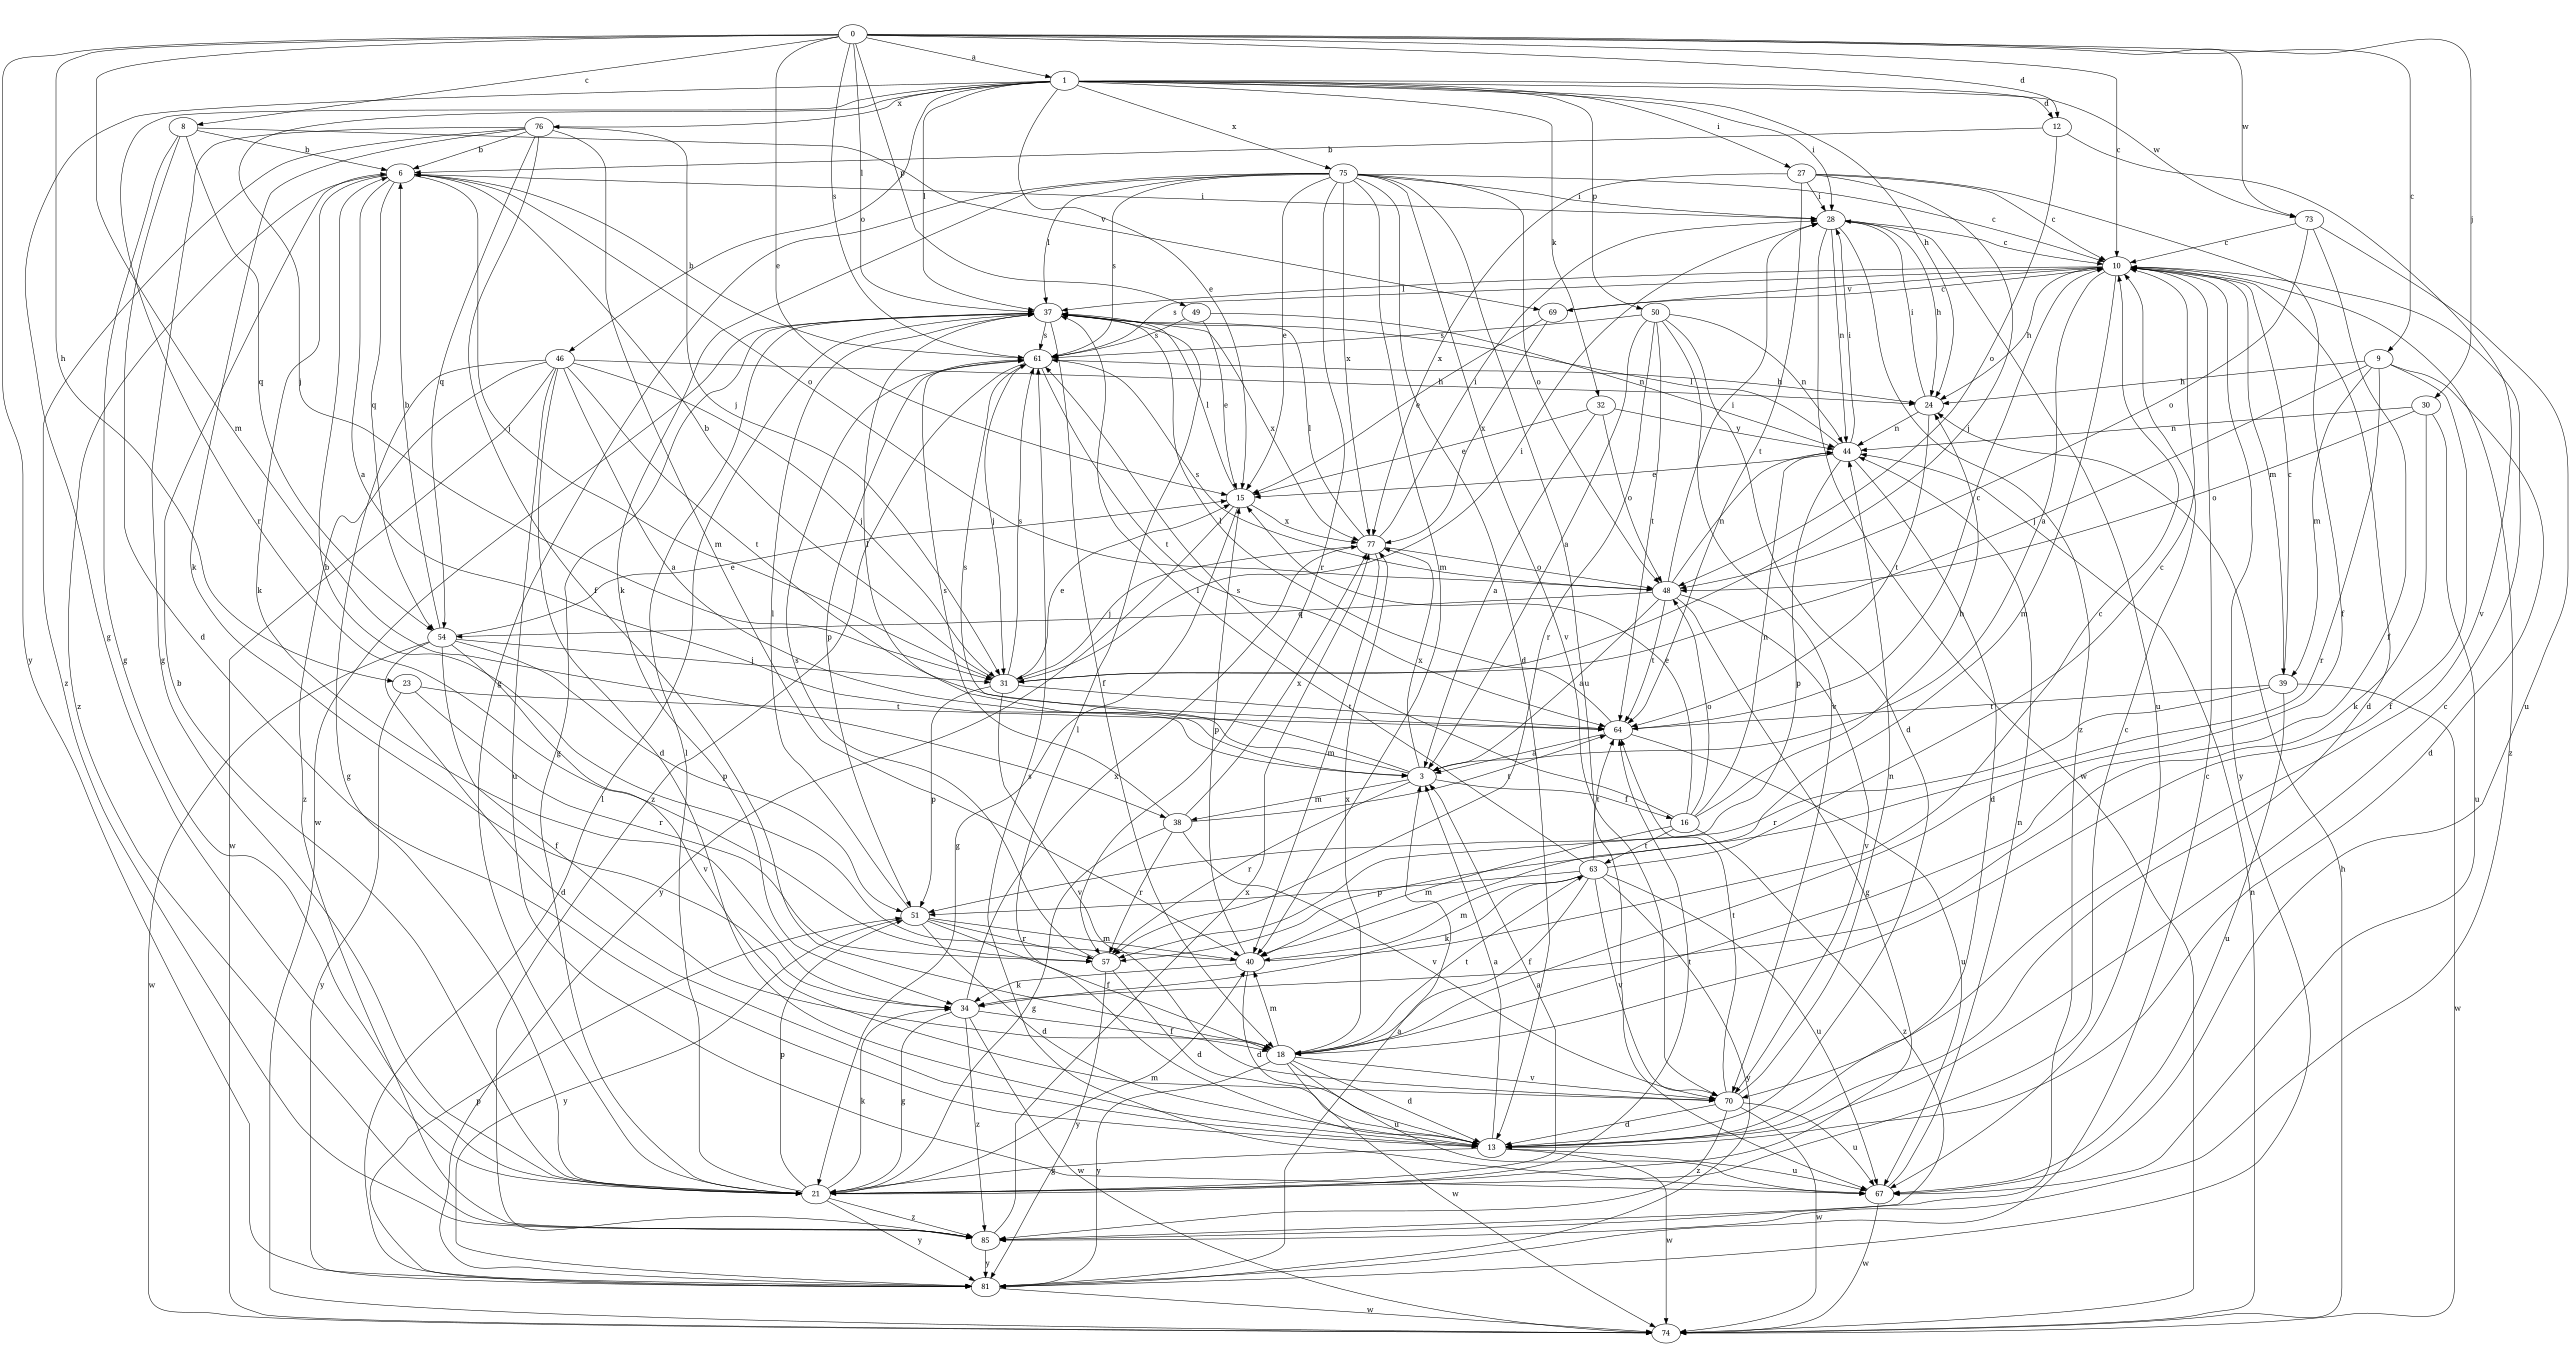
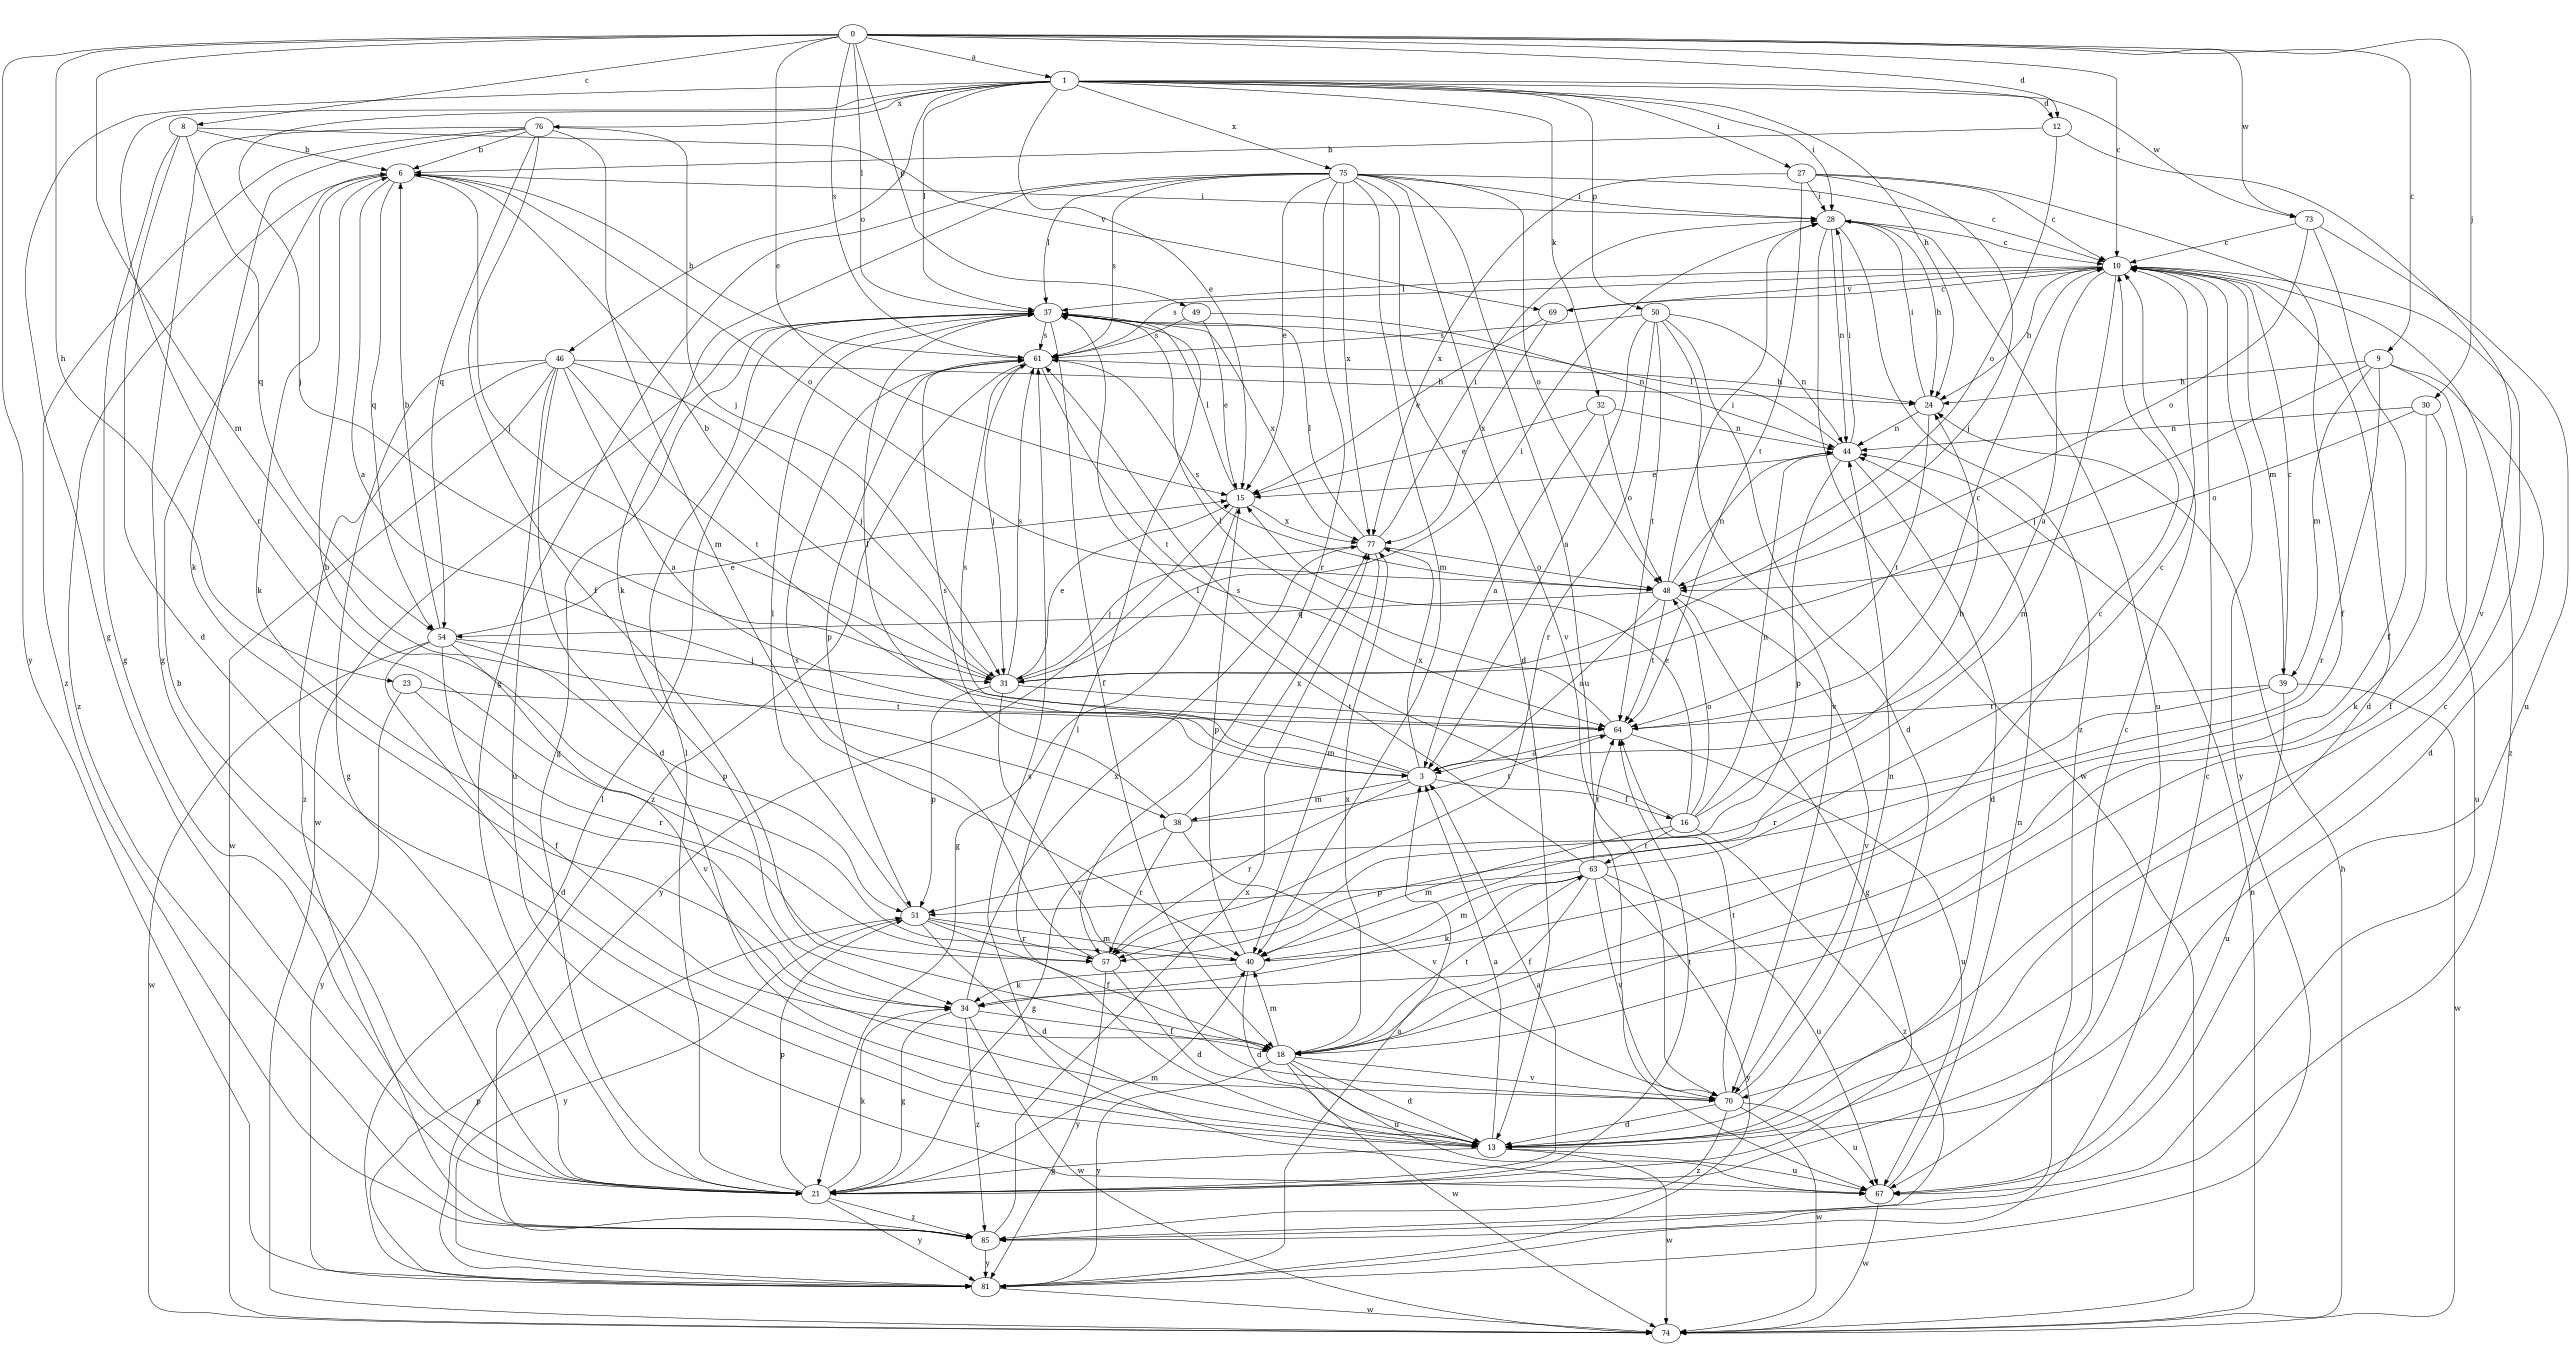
edge "32" -> "44": label "y" -> "n"
